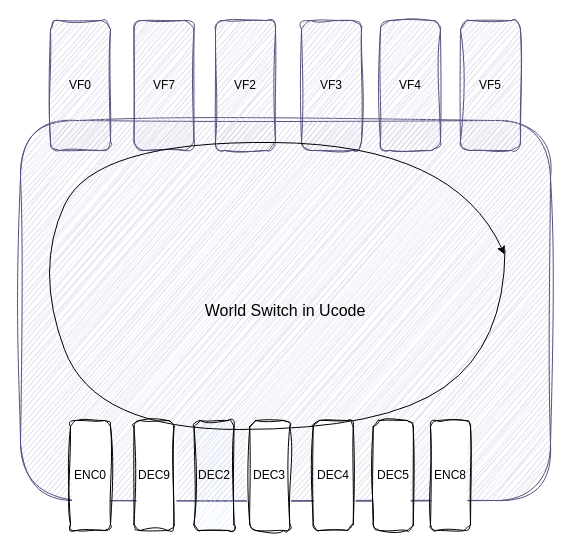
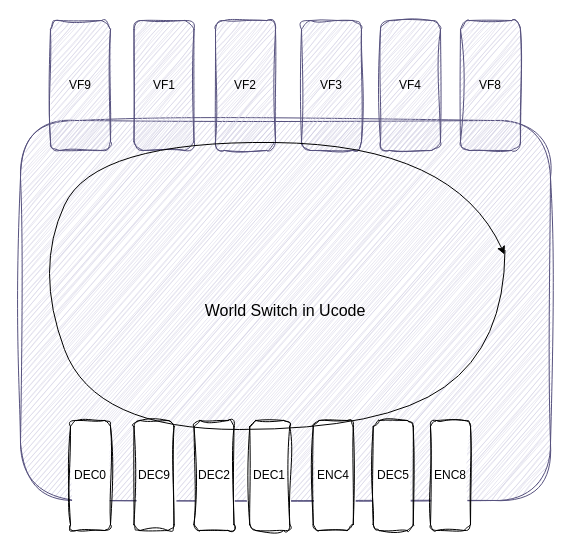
node "VF0": label "VF0" -> "VF9"
node "VF7": label "VF7" -> "VF1"
node "VF5": label "VF5" -> "VF8"
node "ENC0": label "ENC0" -> "DEC0"
node "DEC2": fillcolor #dae8fc -> #ffffff
node "DEC3": label "DEC3" -> "DEC1"
node "DEC4": label "DEC4" -> "ENC4"
